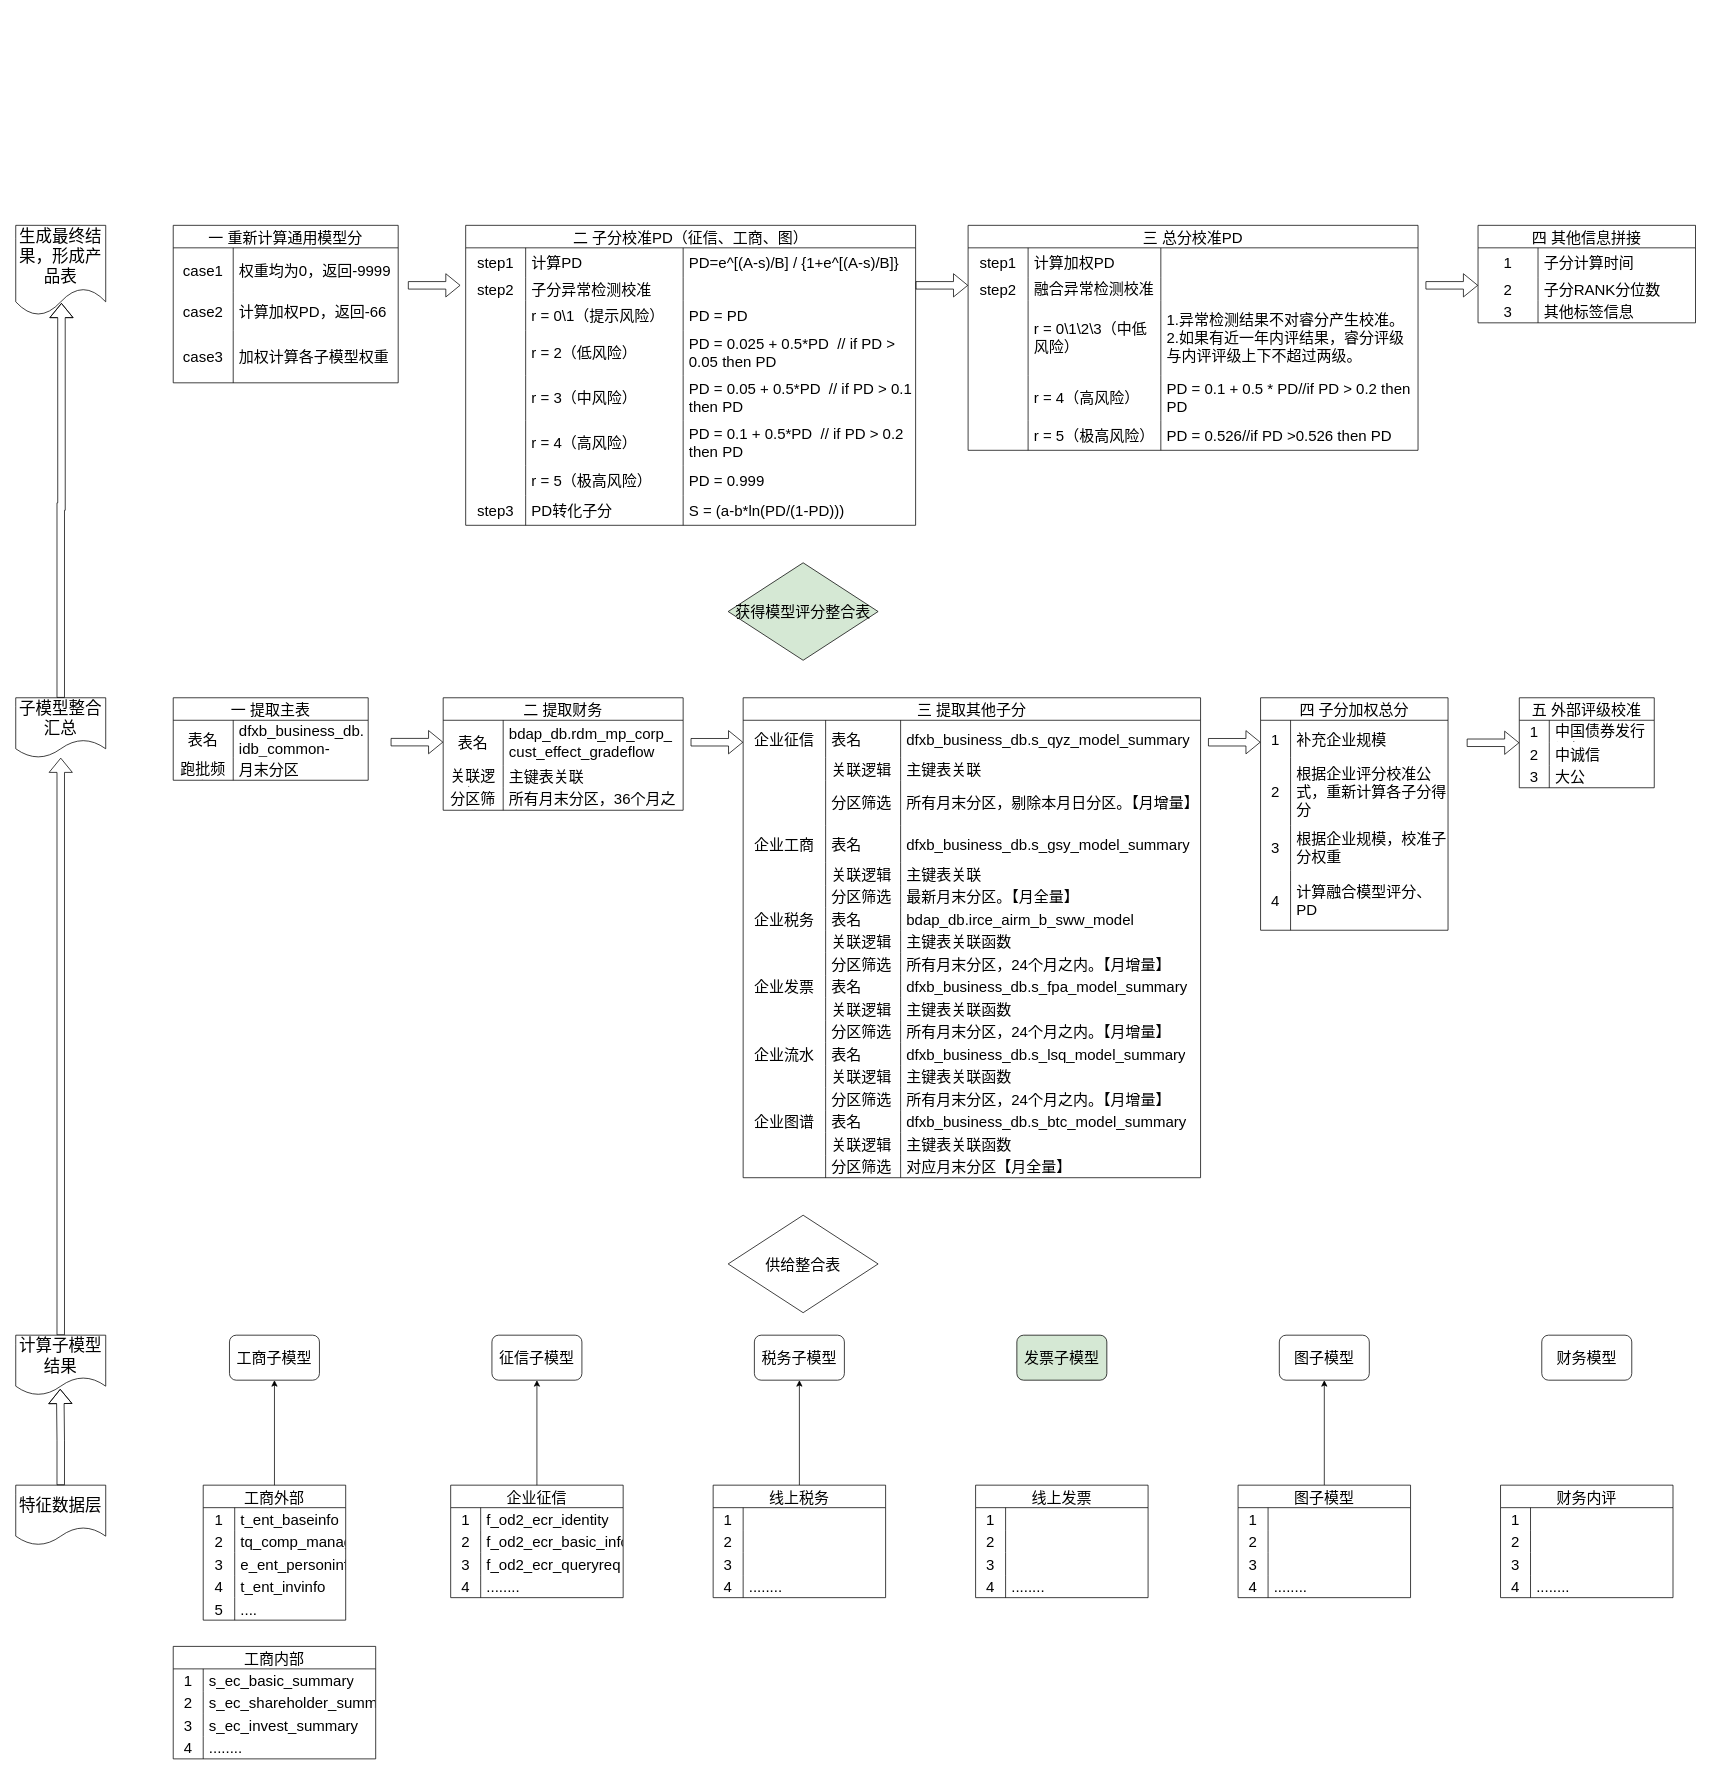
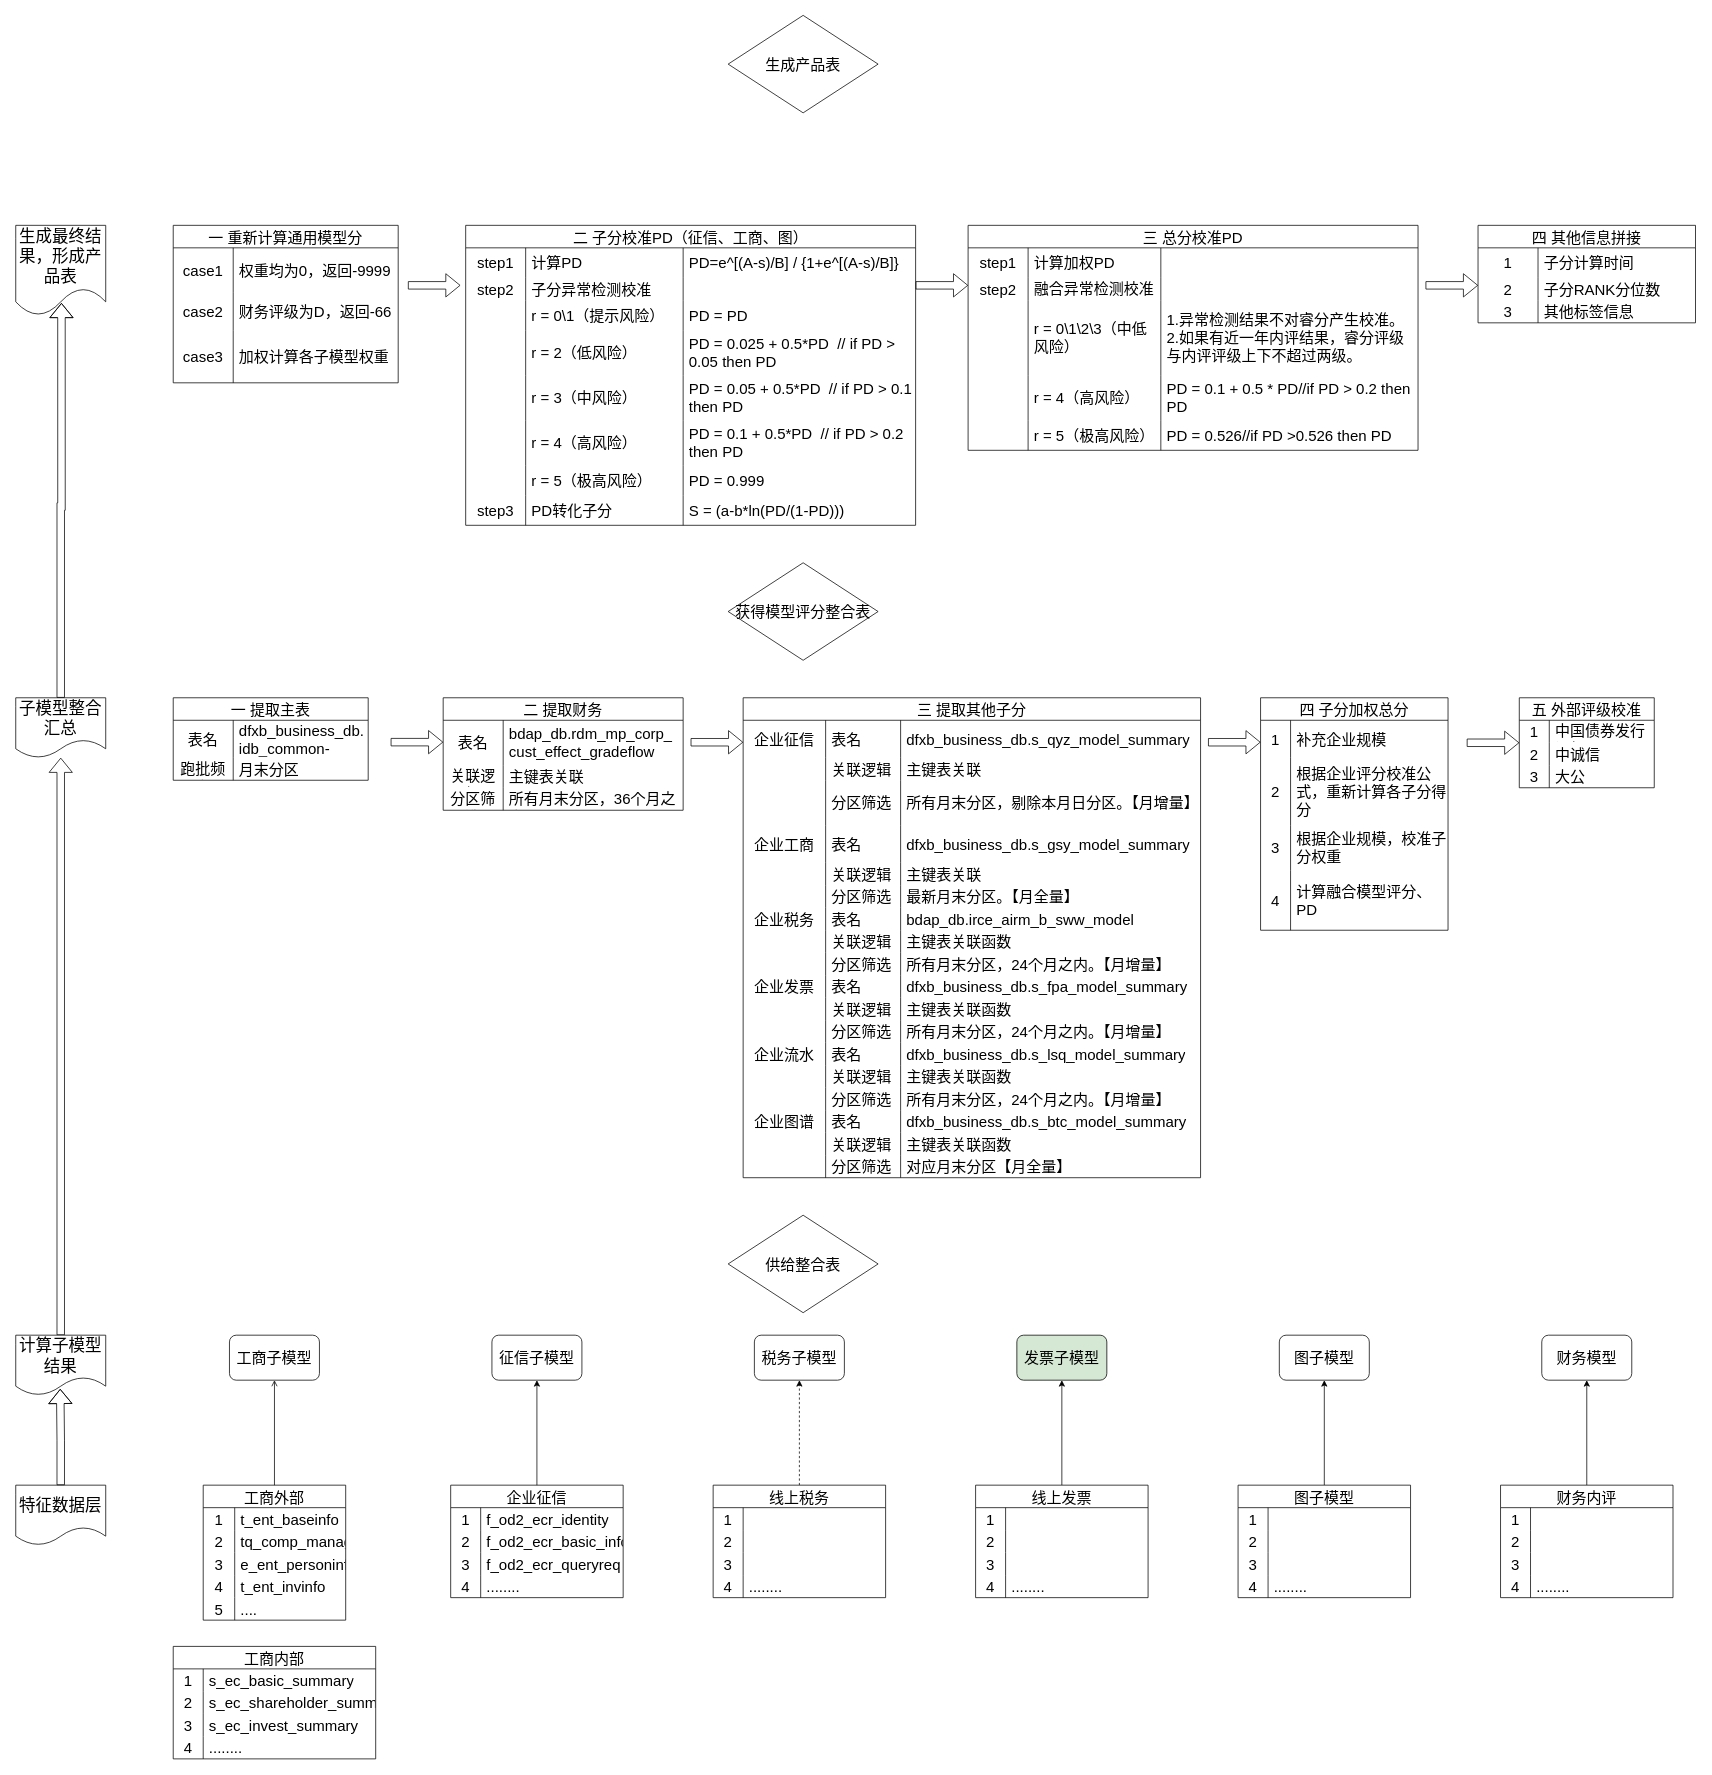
node "生成产品表": added
node "计算加权PD，返回-66": label "计算加权PD，返回-66" -> "财务评级为D，返回-66"
node "获得模型评分整合表": fillcolor #d5e8d4 -> #ffffff
edge "工商外部" -> "工商子模型": arrowhead classic -> open
edge "线上发票" -> "发票子模型": added
edge "线上税务" -> "税务子模型": style solid -> dashed
edge "财务内评" -> "财务模型": added
